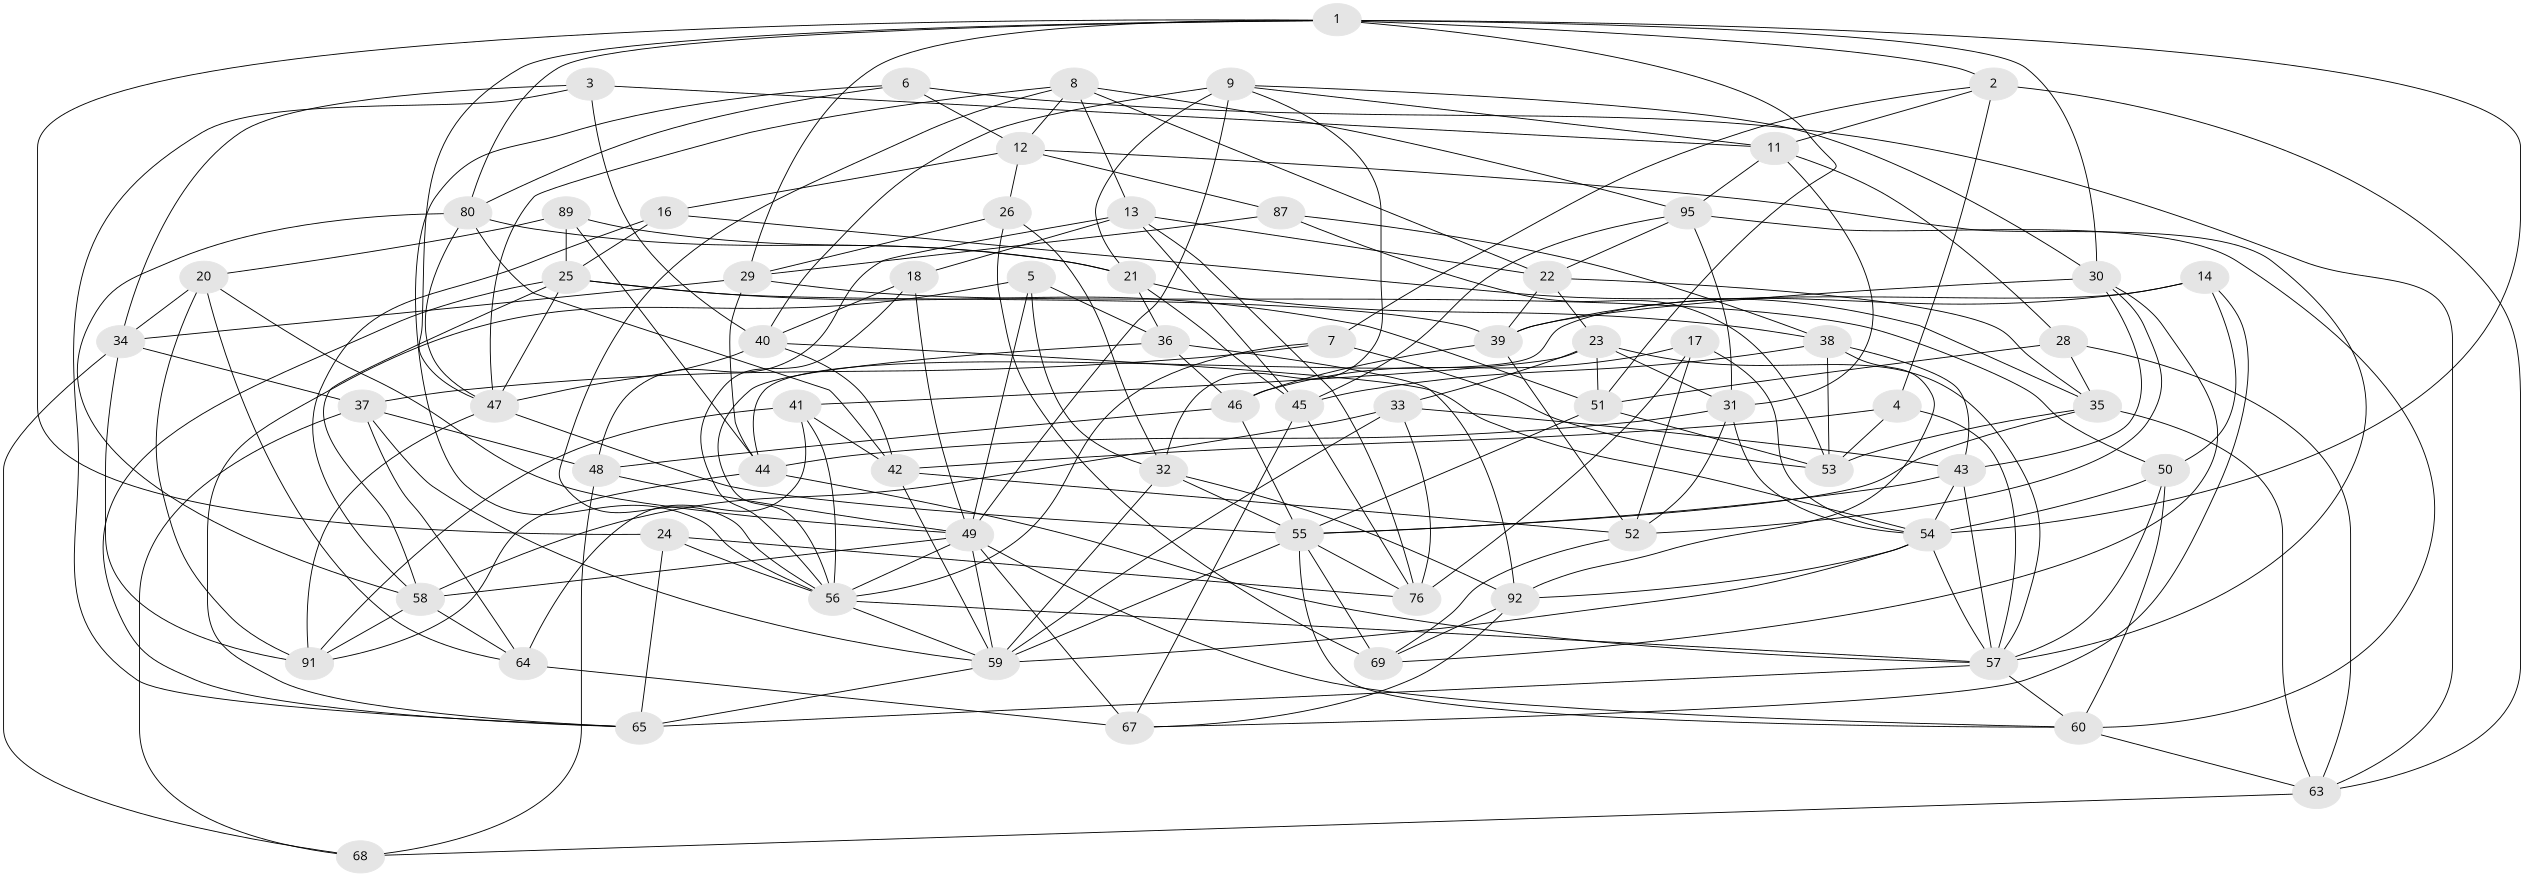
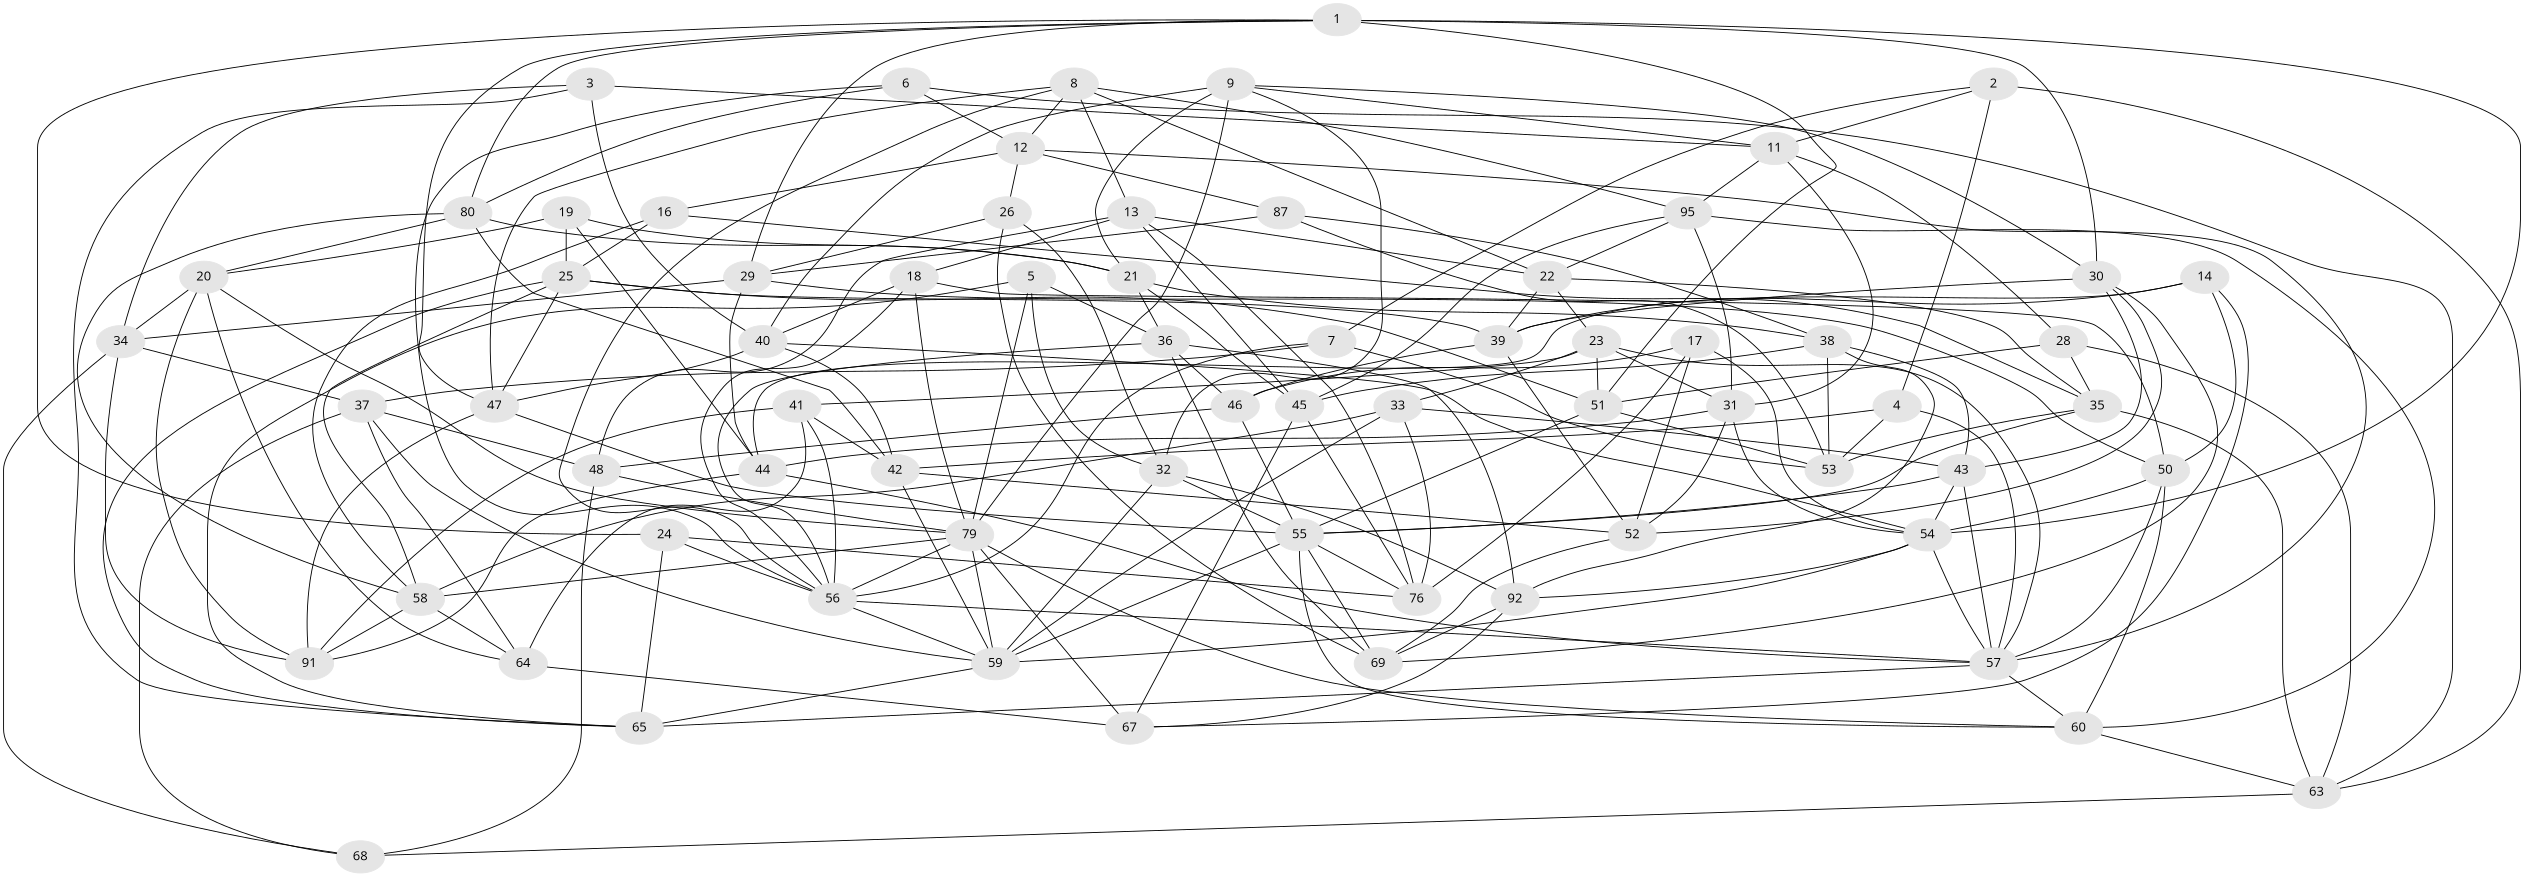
edge "1" -- "2": removed
node "89": label "89" -> "19"
edge "80" -- "47": now "80" -- "20"
edge "18" -- "50": added
edge "36" -- "69": added
node "49": label "49" -> "79"
